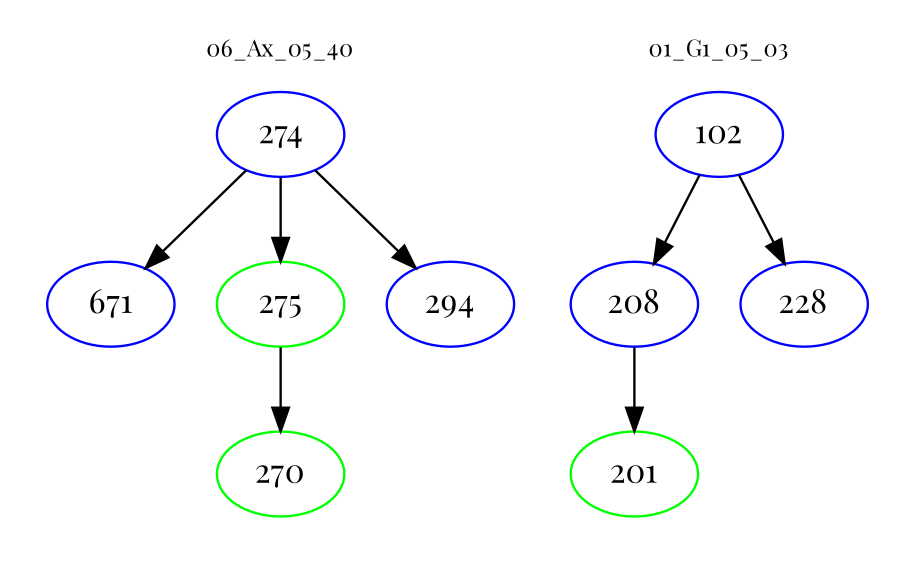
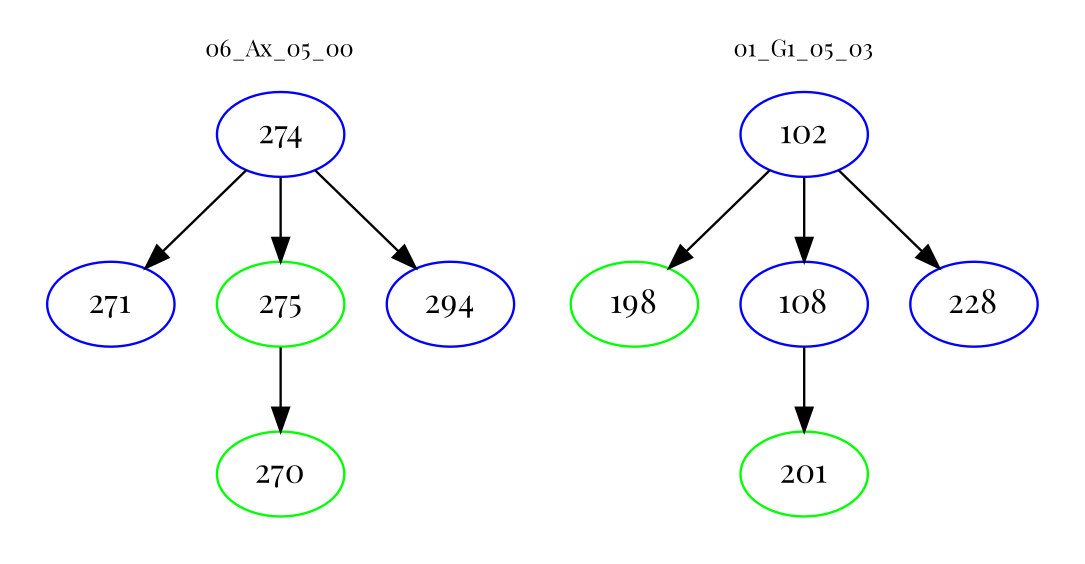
cluster "06_Ax_05_40": label "06_Ax_05_40" -> "06_Ax_05_00"
node "671": label "671" -> "271"
node "198": added
node "208": label "208" -> "108"
